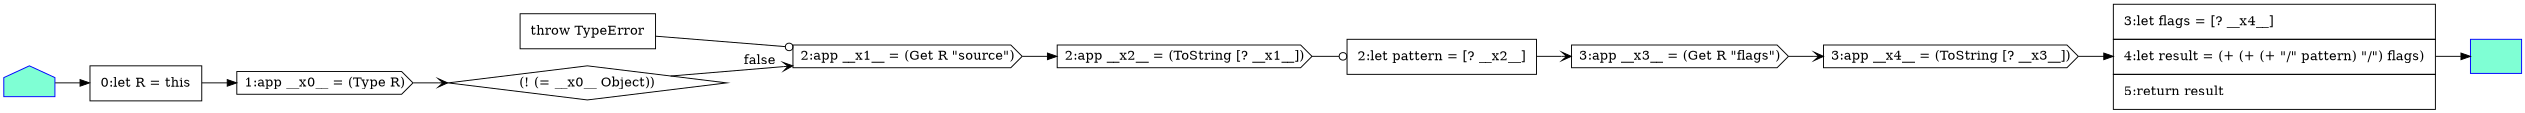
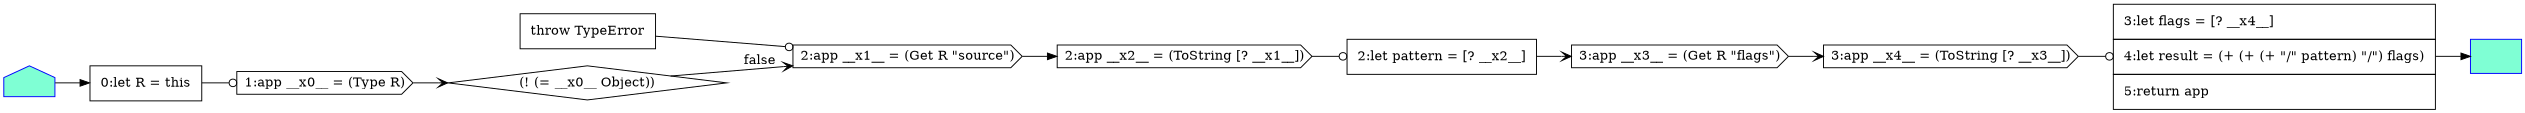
edge "3:app __x4__ = (ToString [? __x3__])" -> "3:let flags = [? __x4__]": arrowhead normal -> odot
edge "0:let R = this" -> "1:app __x0__ = (Type R)": arrowhead normal -> odot
node "3:let flags = [? __x4__]": text "5:return result" -> "5:return app"
